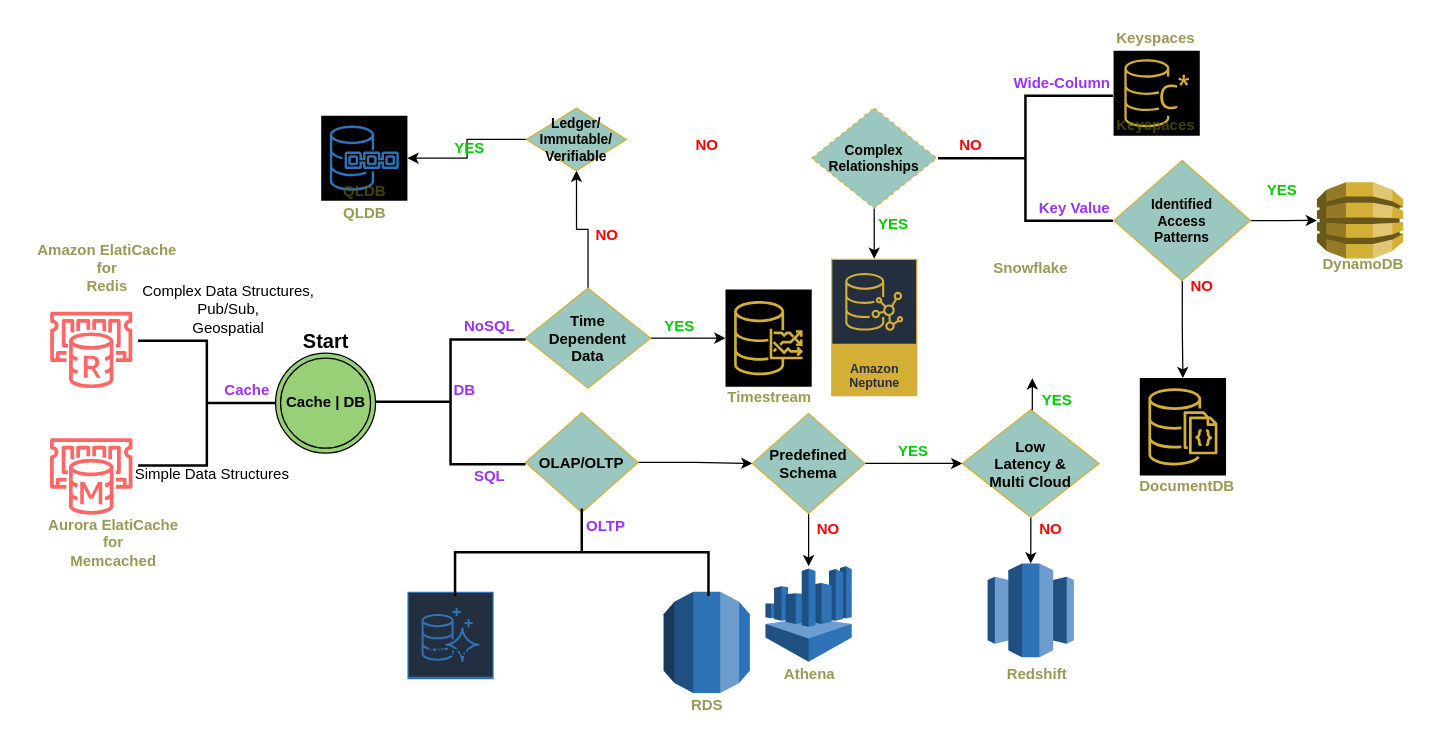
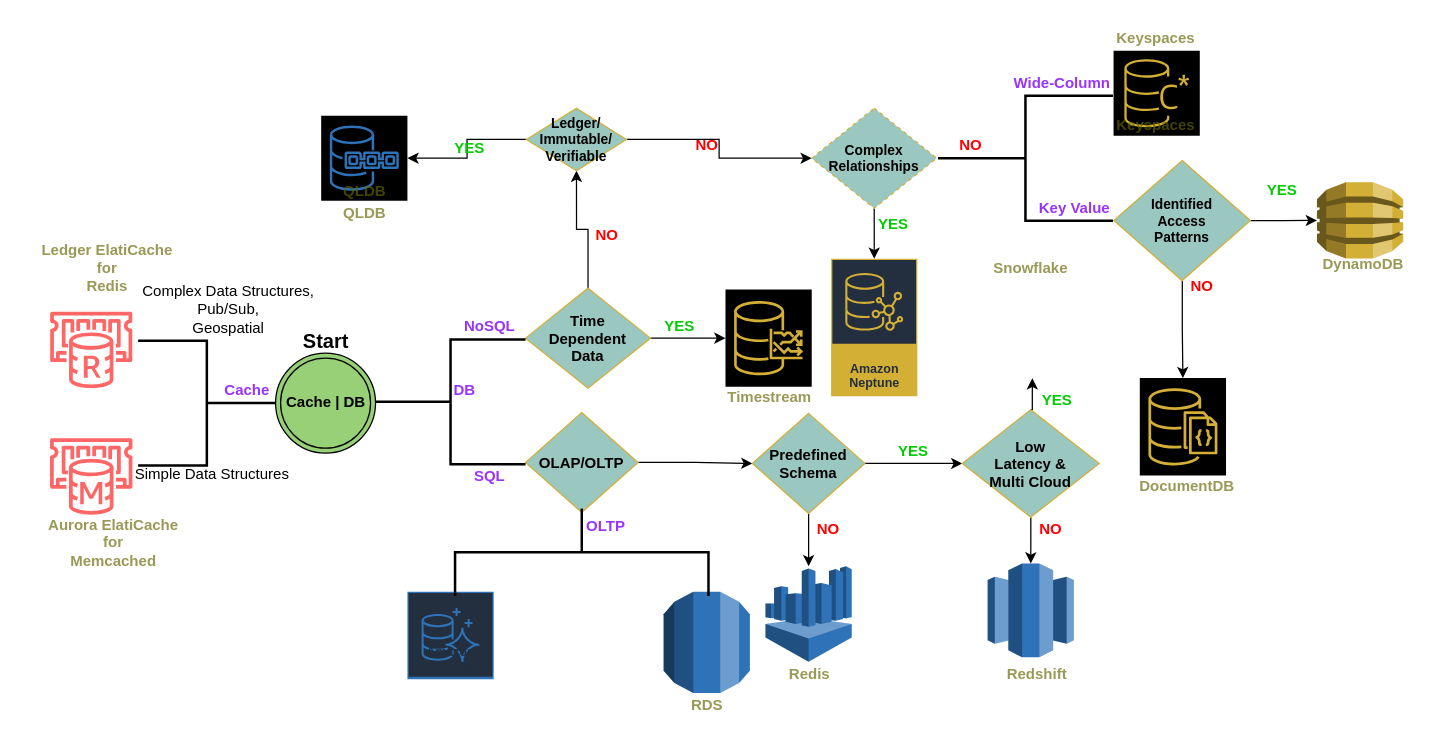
edge "Ledger/ Immutable/ Verifiable" -> "Complex Relationships": added
node "Amazon ElatiCache for Redis": label "Amazon ElatiCache for Redis" -> "Ledger ElatiCache for Redis"
node "Athena": label "Athena" -> "Redis"
